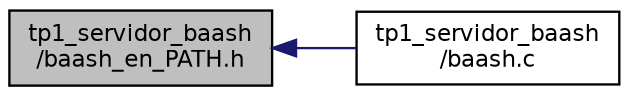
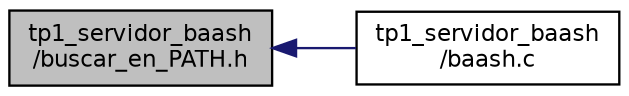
node "tp1_servidor_baash /baash_en_PATH.h": label "tp1_servidor_baash /baash_en_PATH.h" -> "tp1_servidor_baash /buscar_en_PATH.h"
